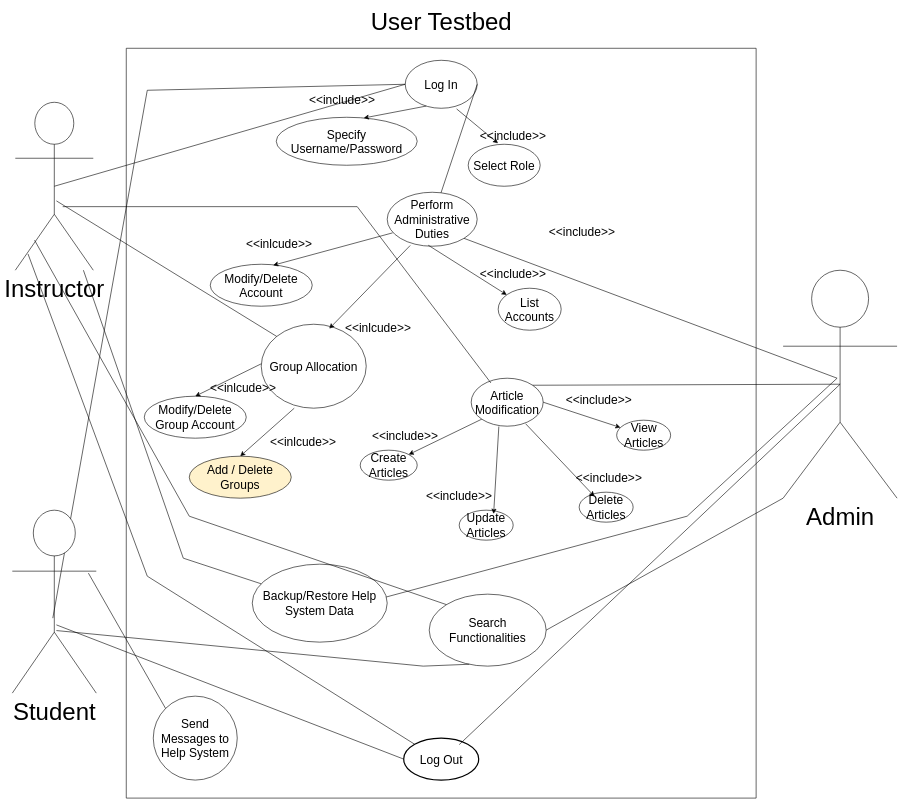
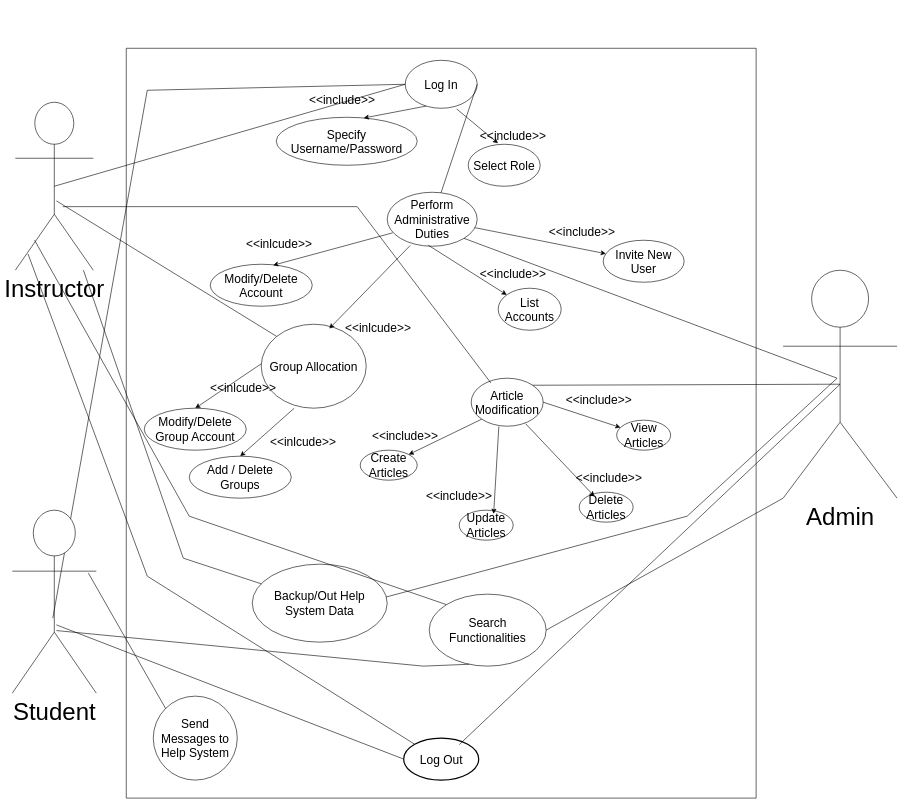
node "User Testbed": removed
edge "Perform Administrative Duties" -> "Invite New User": added
node "Invite New User": added
node "Modify/Delete Group Account": moved (195, 417) -> (195, 429)
node "Add / Delete Groups": fillcolor #fff2cc -> #ffffff
node "Backup/Restore Help System Data": label "Backup/Restore Help System Data" -> "Backup/Out Help System Data"
